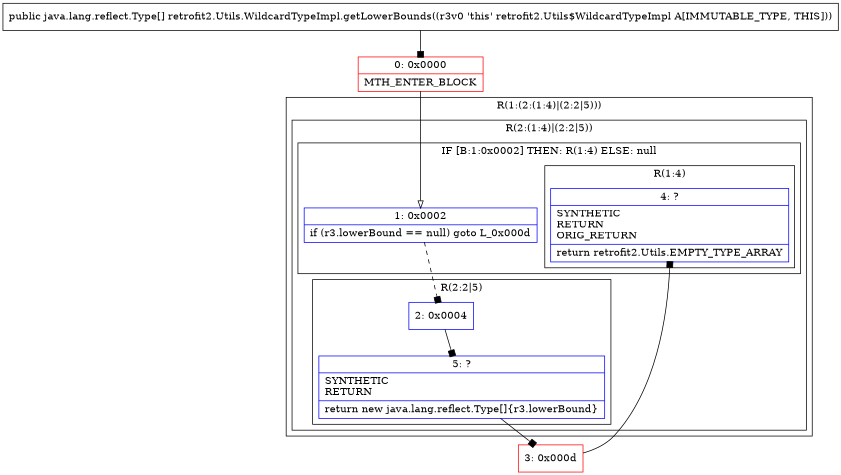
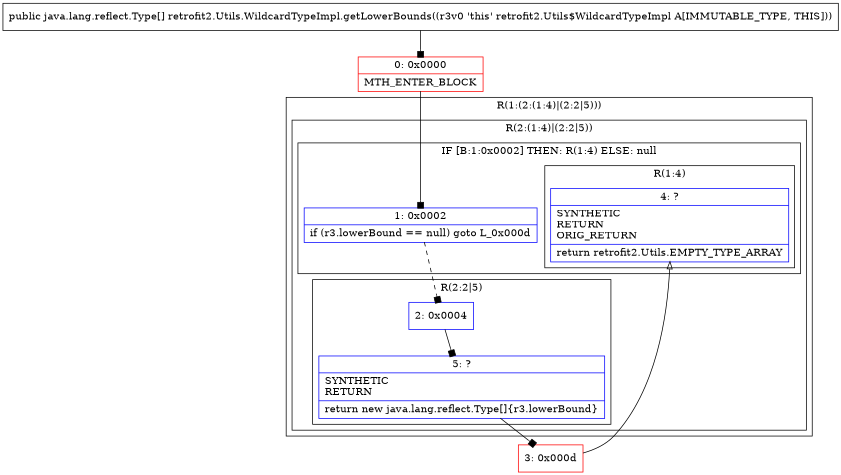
edge "0: 0x0000" -> "1: 0x0002": arrowhead onormal -> box
edge "3: 0x000d" -> "4: ?": arrowhead box -> onormal
